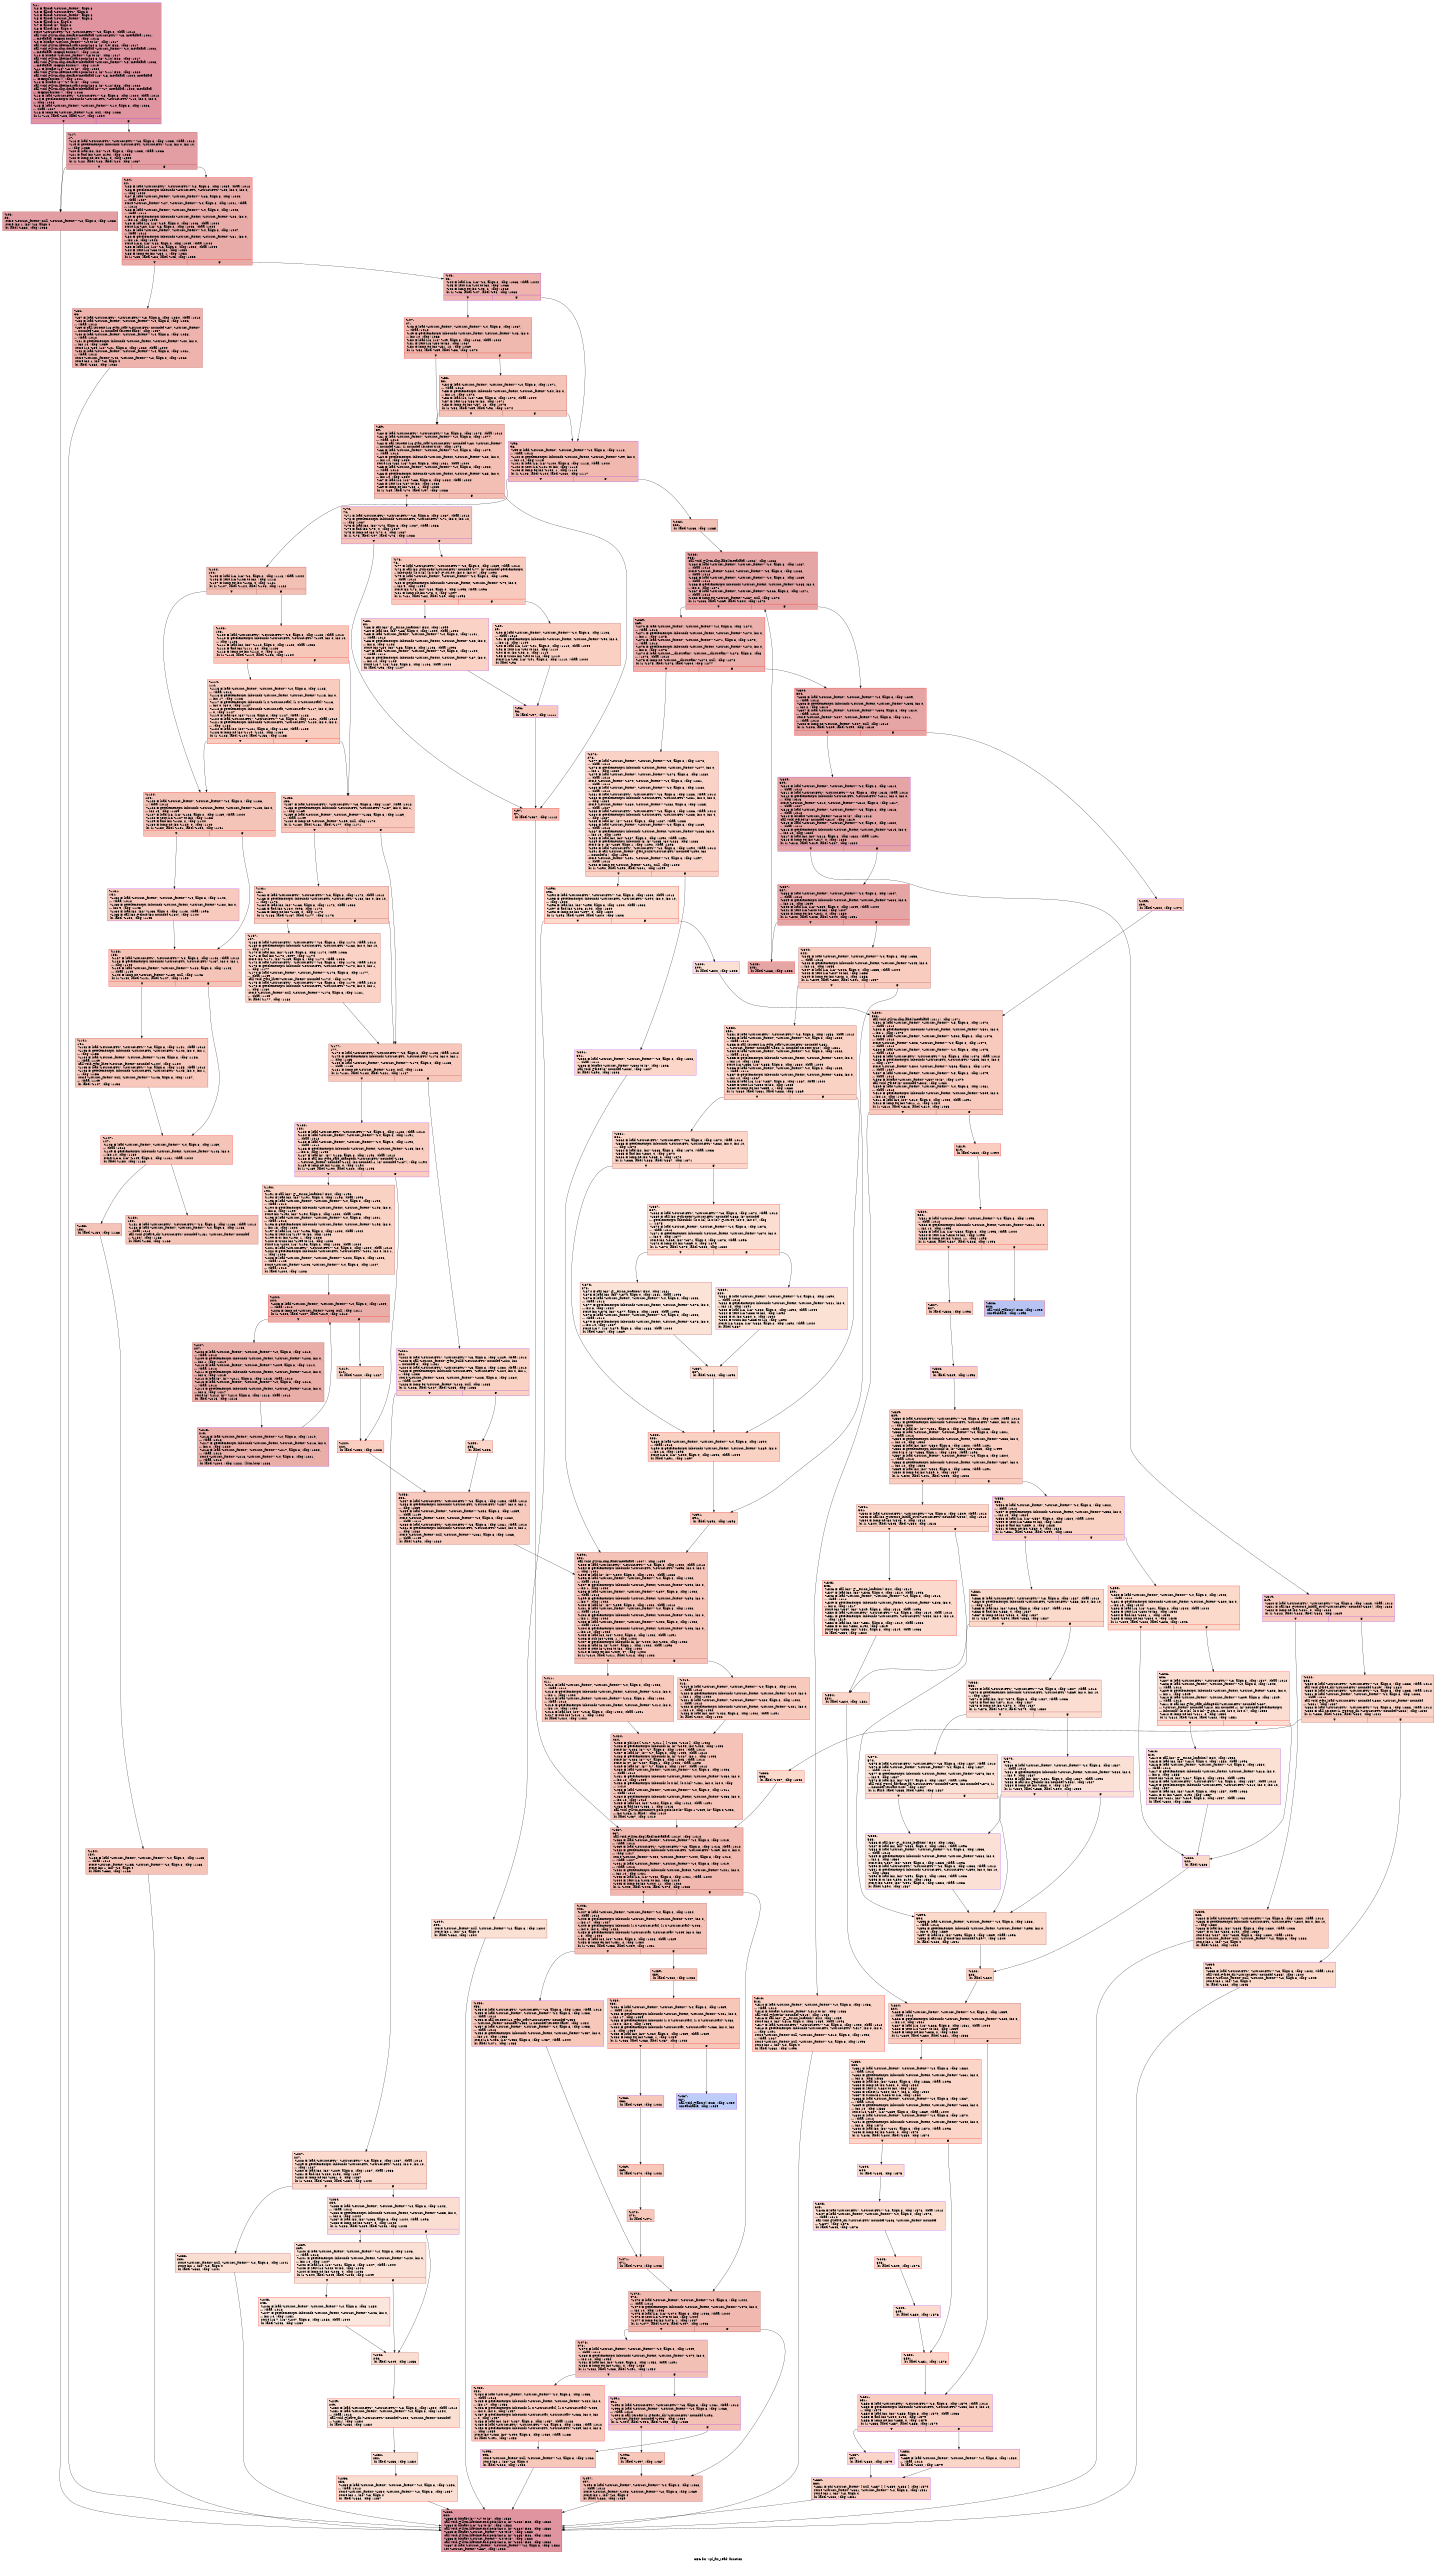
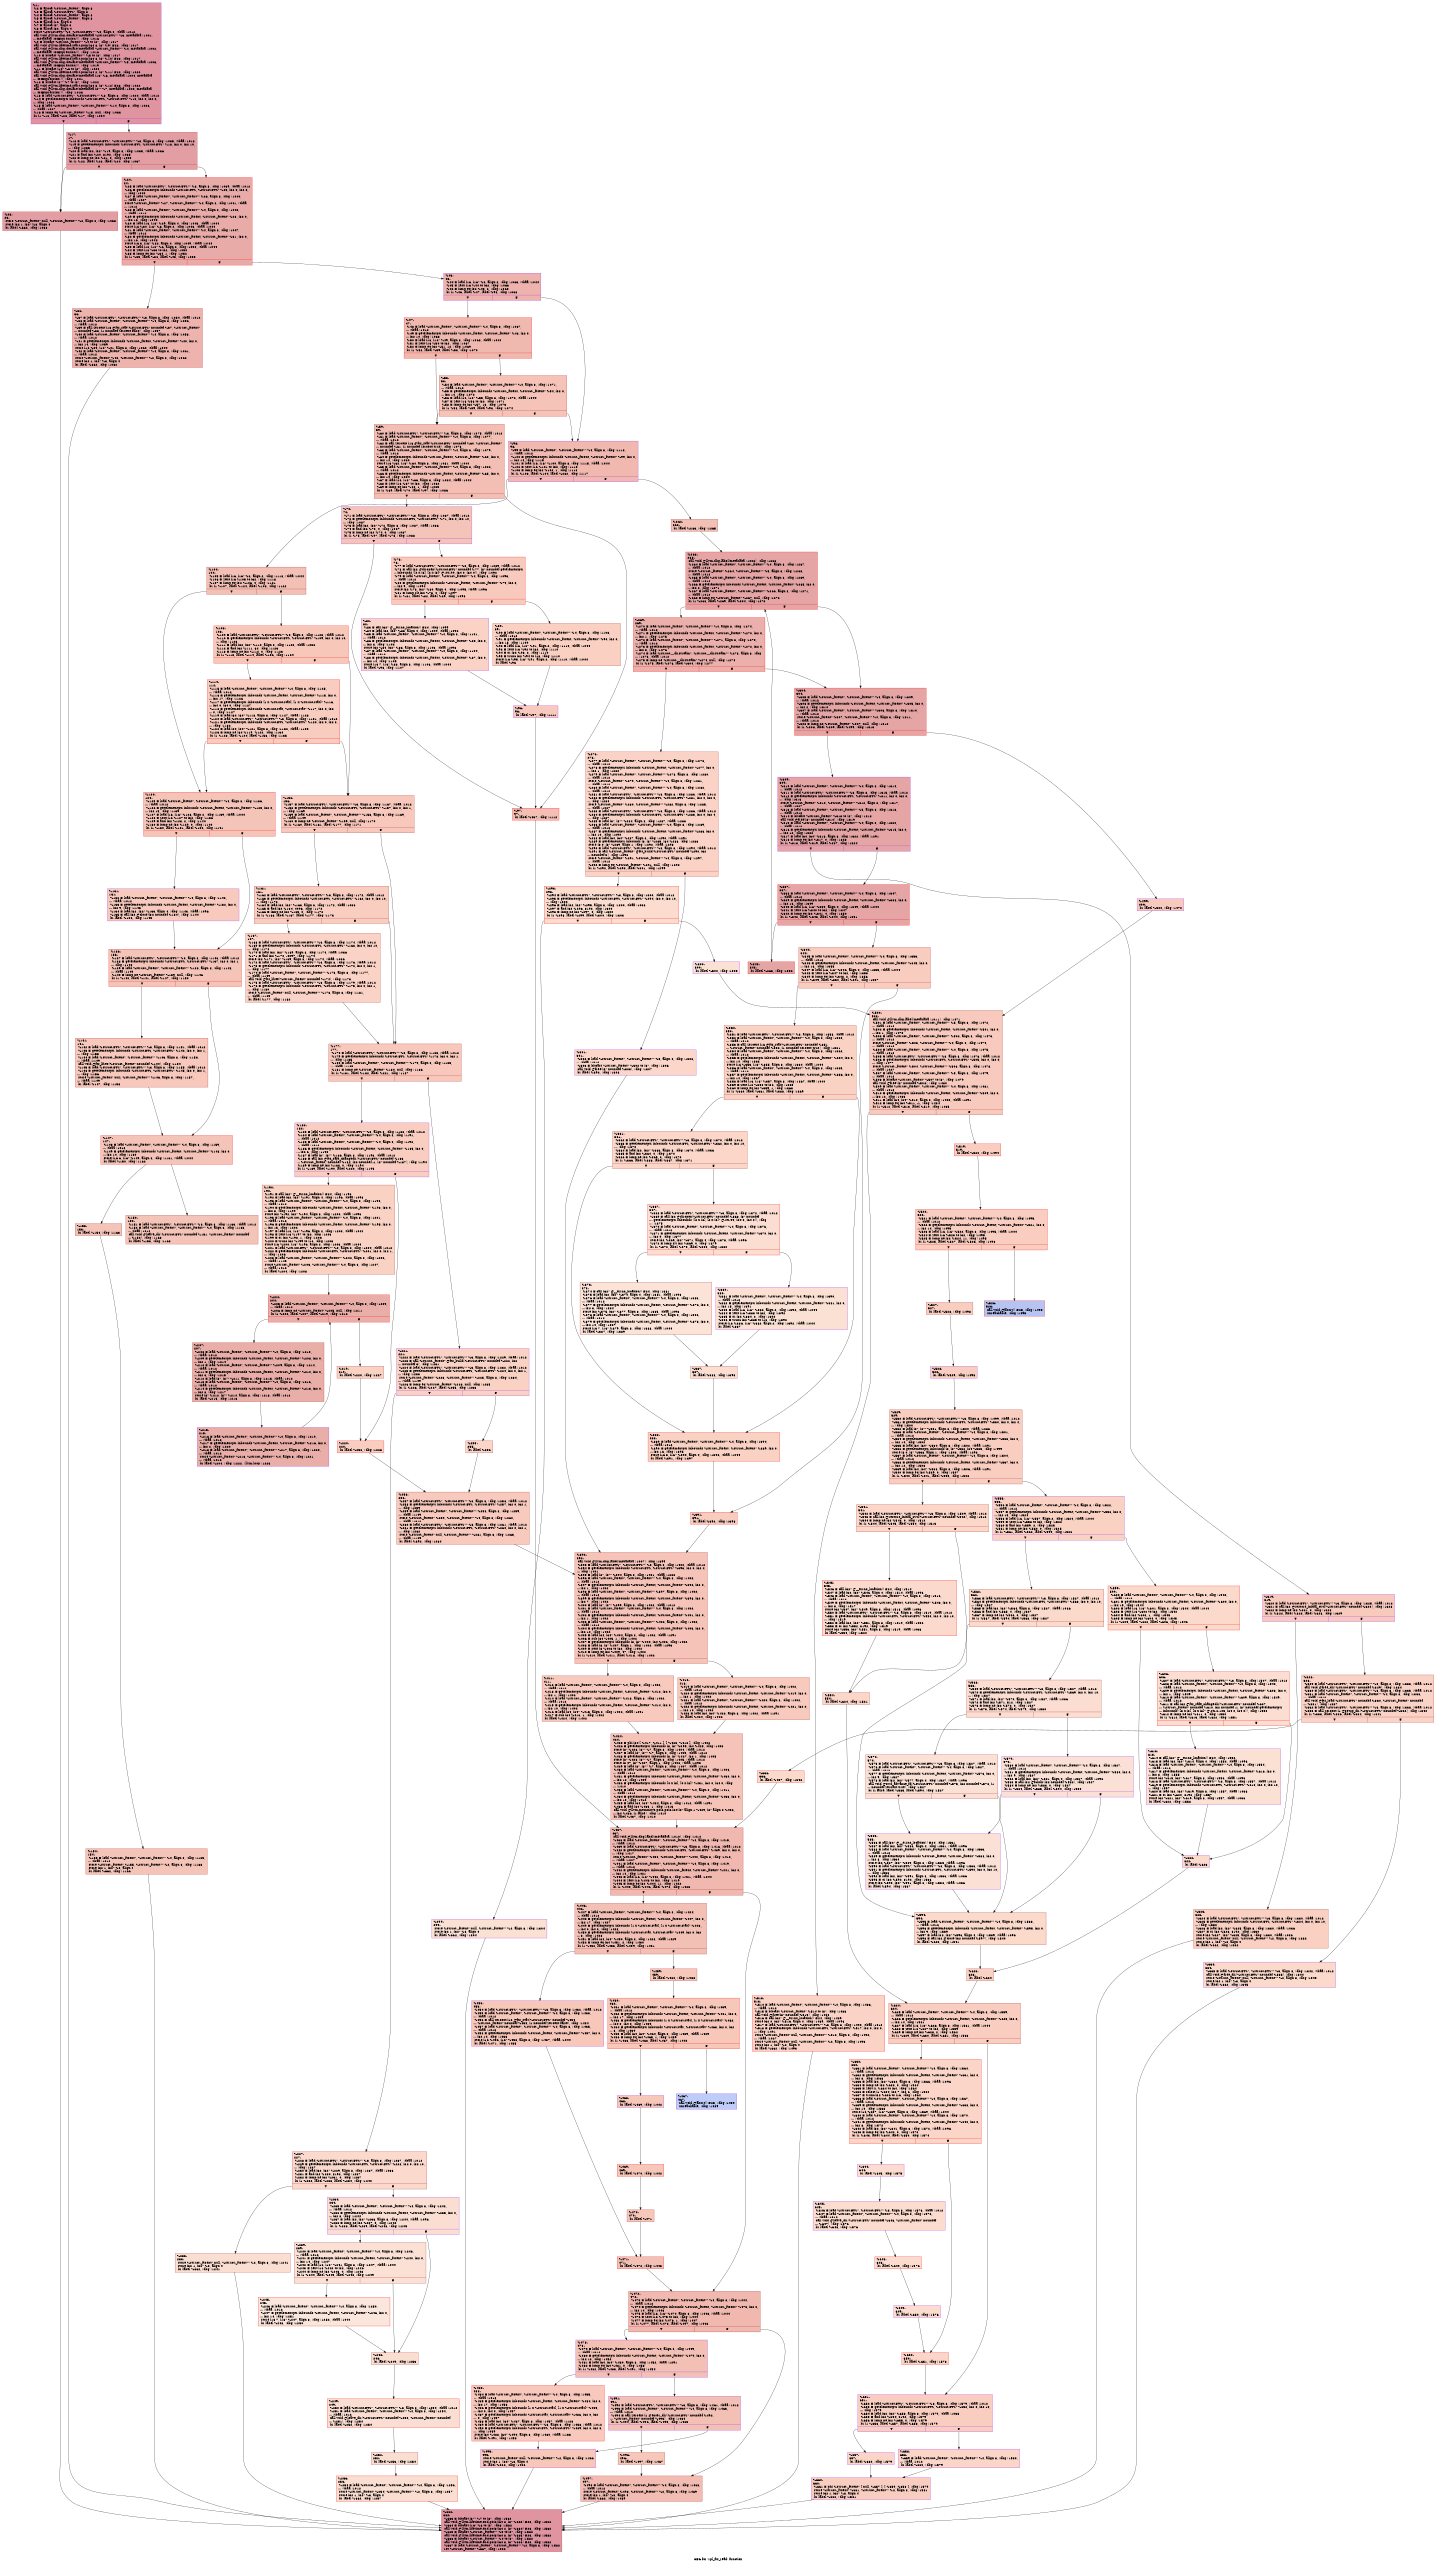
node "%299:": color brown -> purple
